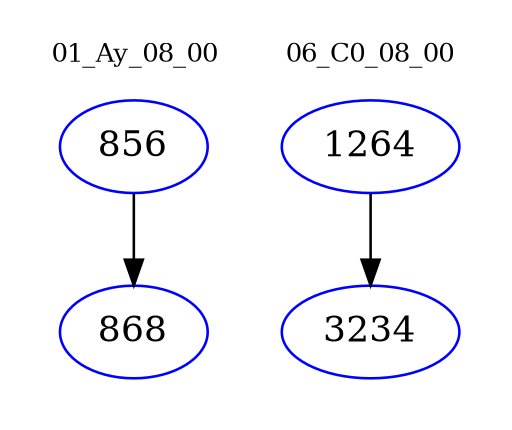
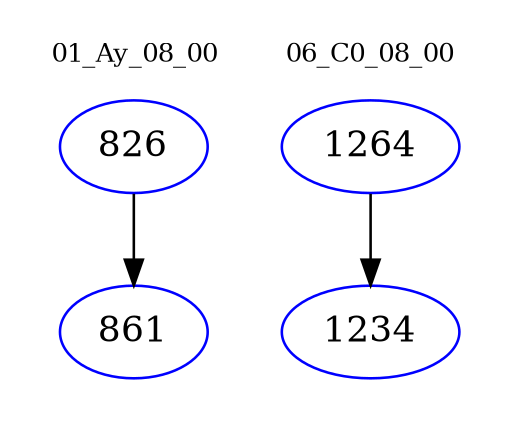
node "856": label "856" -> "826"
node "868": label "868" -> "861"
node "3234": label "3234" -> "1234"
